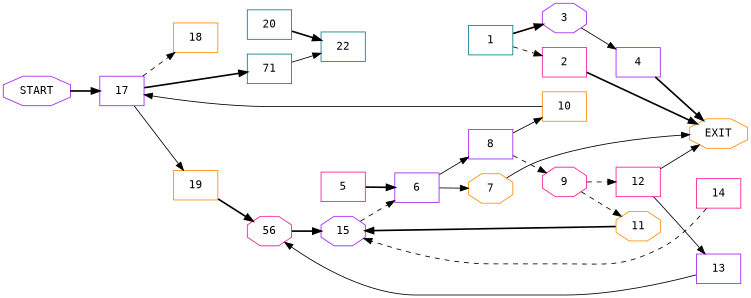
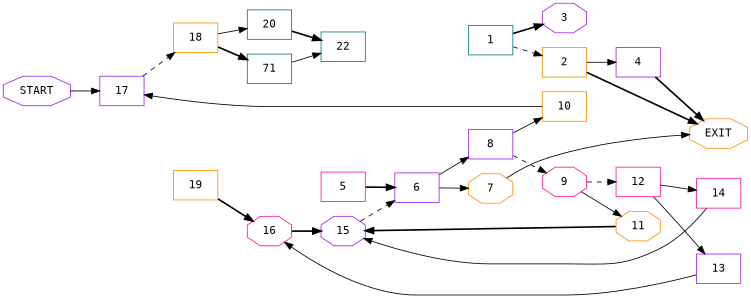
edge "18" -> "20": added
edge "3" -> "4": now "2" -> "4"
node "2": color deeppink -> darkorange
edge "17" -> "71": now "18" -> "71"
edge "START" -> "17": style bold -> solid
edge "17" -> "19": removed
edge "12" -> "EXIT": now "12" -> "14"
edge "9" -> "11": style dashed -> solid
node "56": label "56" -> "16"
edge "14" -> "15": style dashed -> solid
